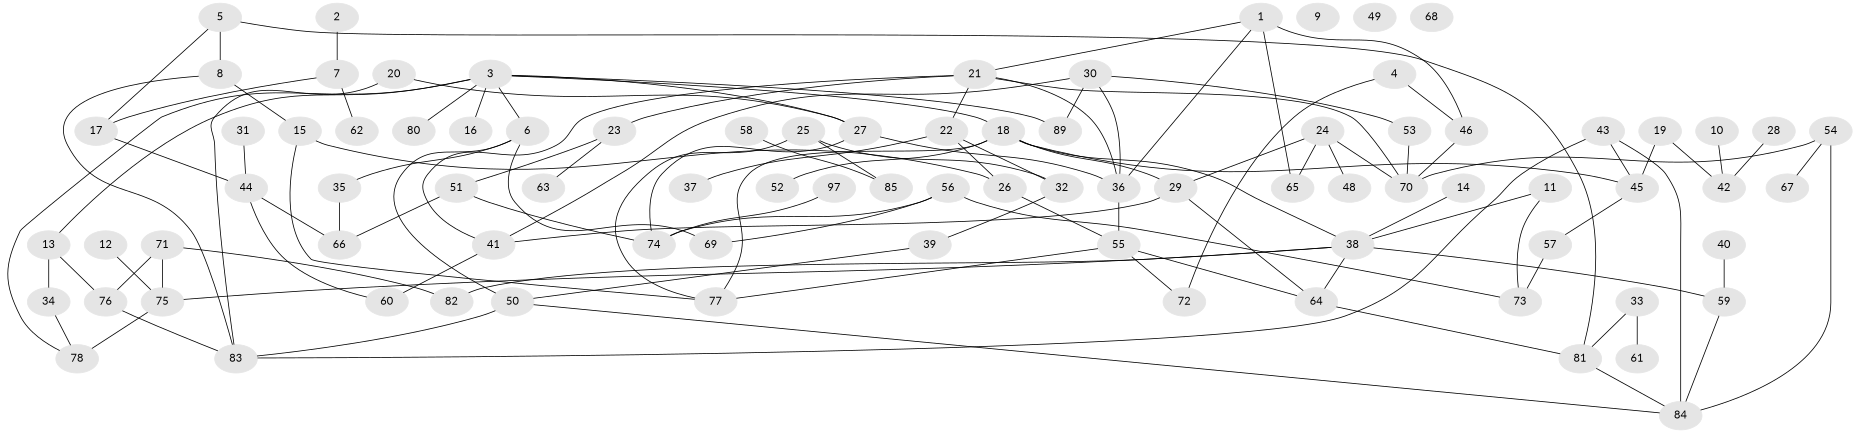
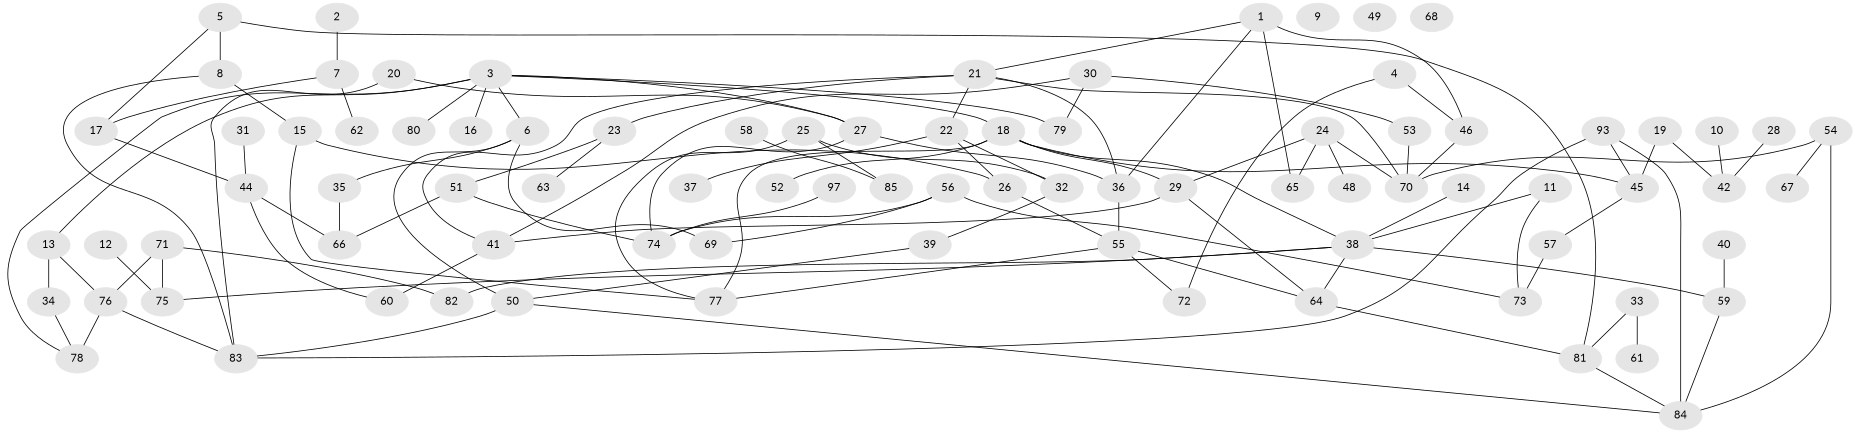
edge "30" -- "36": removed
node "89": label "89" -> "79"
node "43": label "43" -> "93"
edge "75" -- "78": now "76" -- "78"
